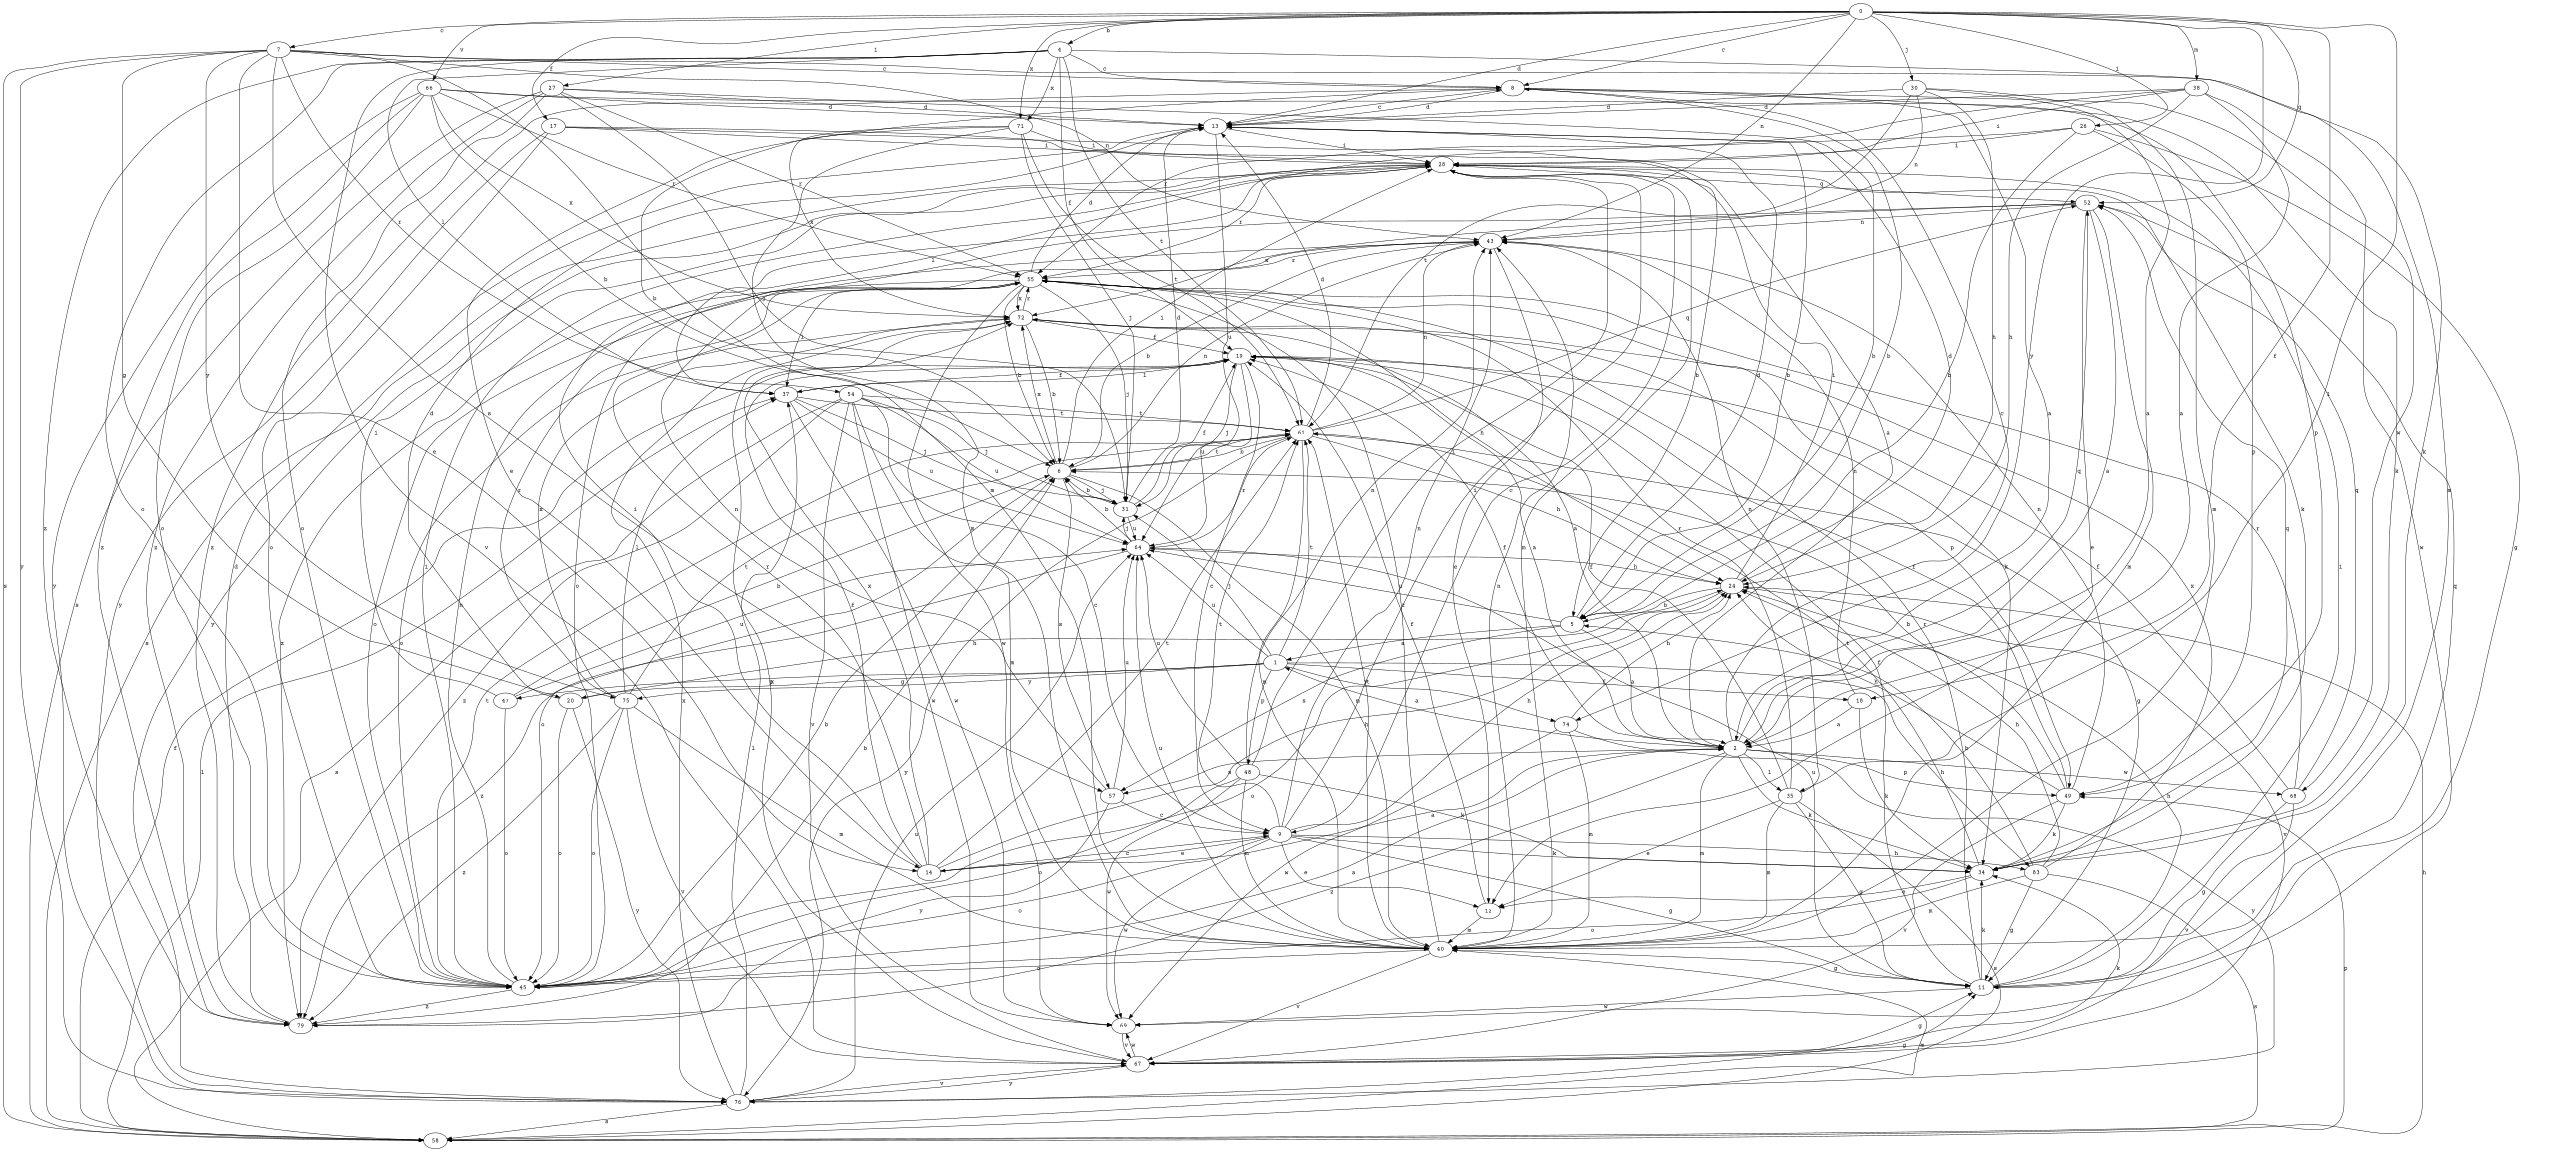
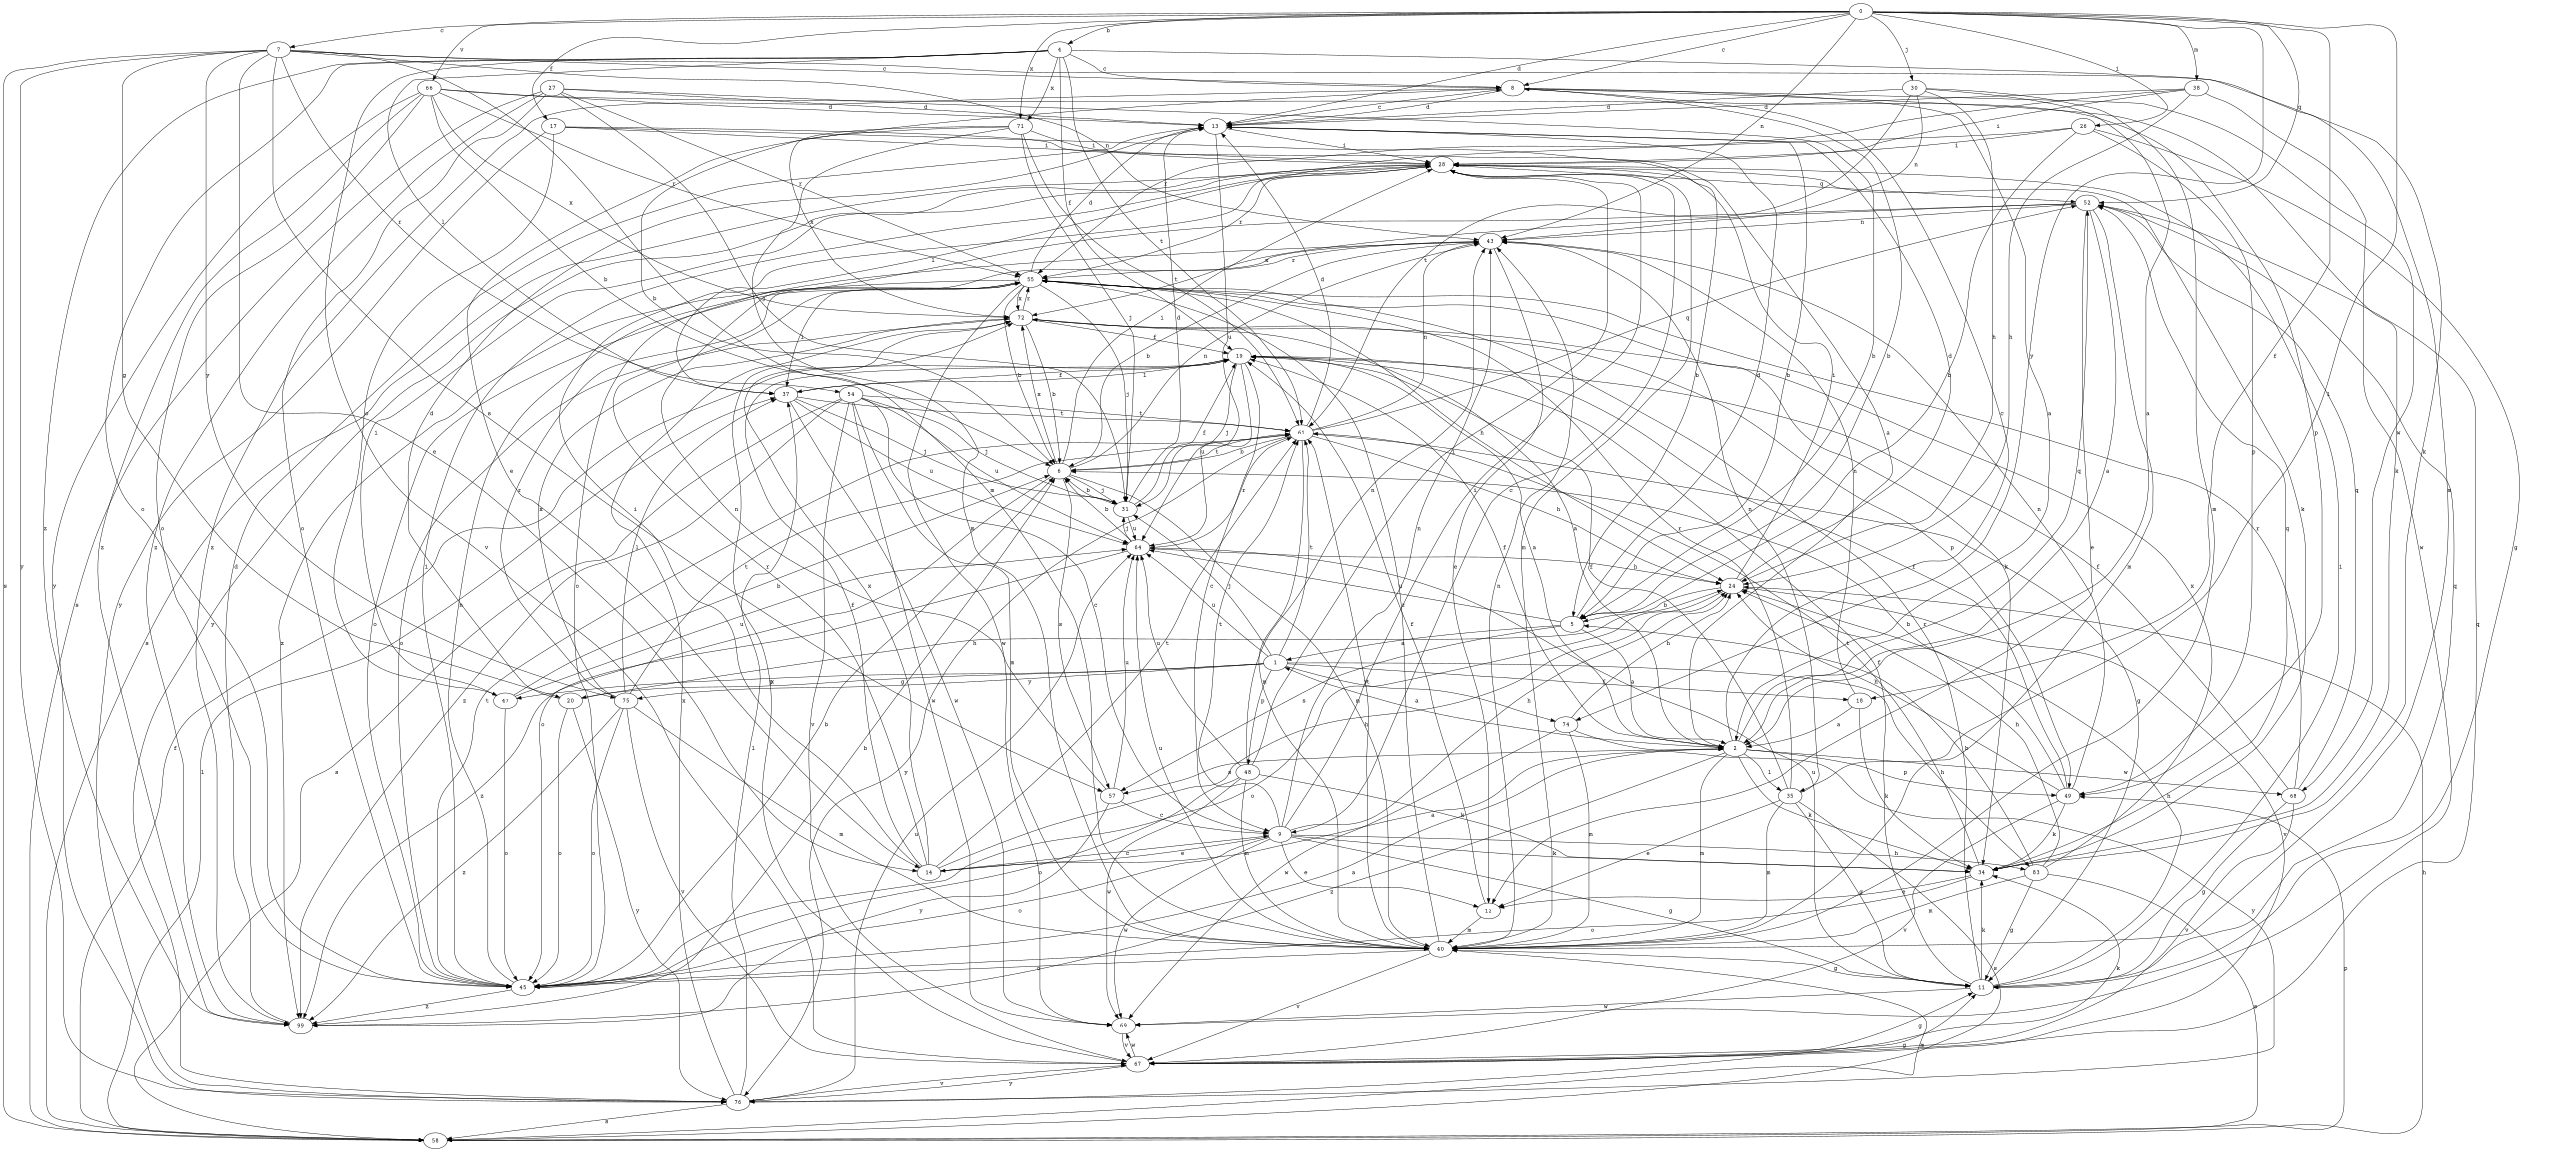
edge "0" -> "27": removed, label "i"
edge "38" -> "2": removed, label "a"
edge "17" -> "45": now "17" -> "47"
edge "67" -> "52": added, label "q"
node "79": label "79" -> "99"
